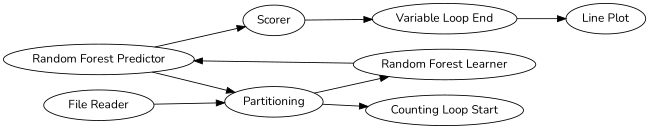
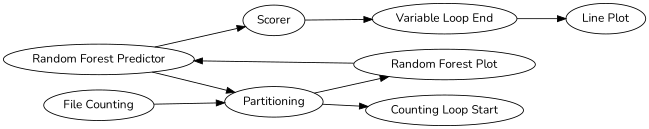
node "Random Forest Learner": label "Random Forest Learner" -> "Random Forest Plot"
node "File Reader": label "File Reader" -> "File Counting"
